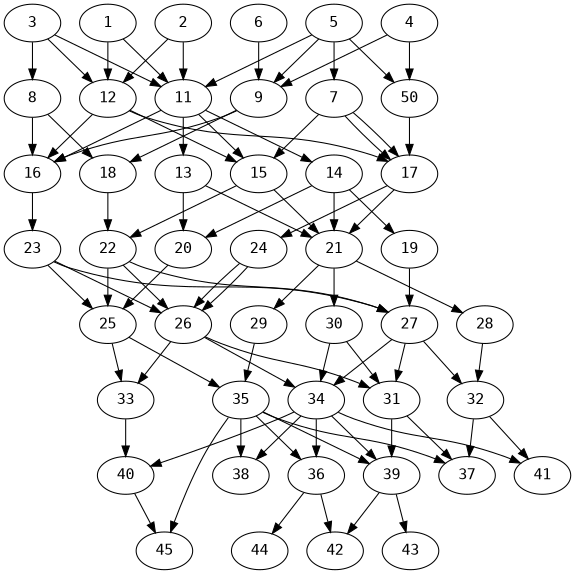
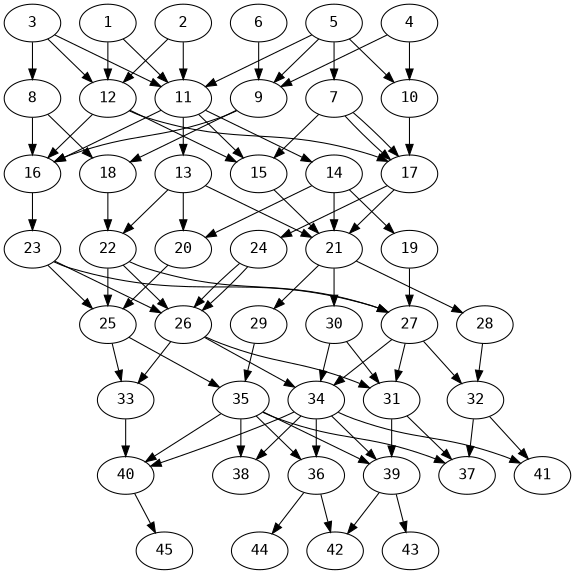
node "50": label "50" -> "10"
edge "15" -> "22": now "13" -> "22"
edge "35" -> "45": now "35" -> "40"
